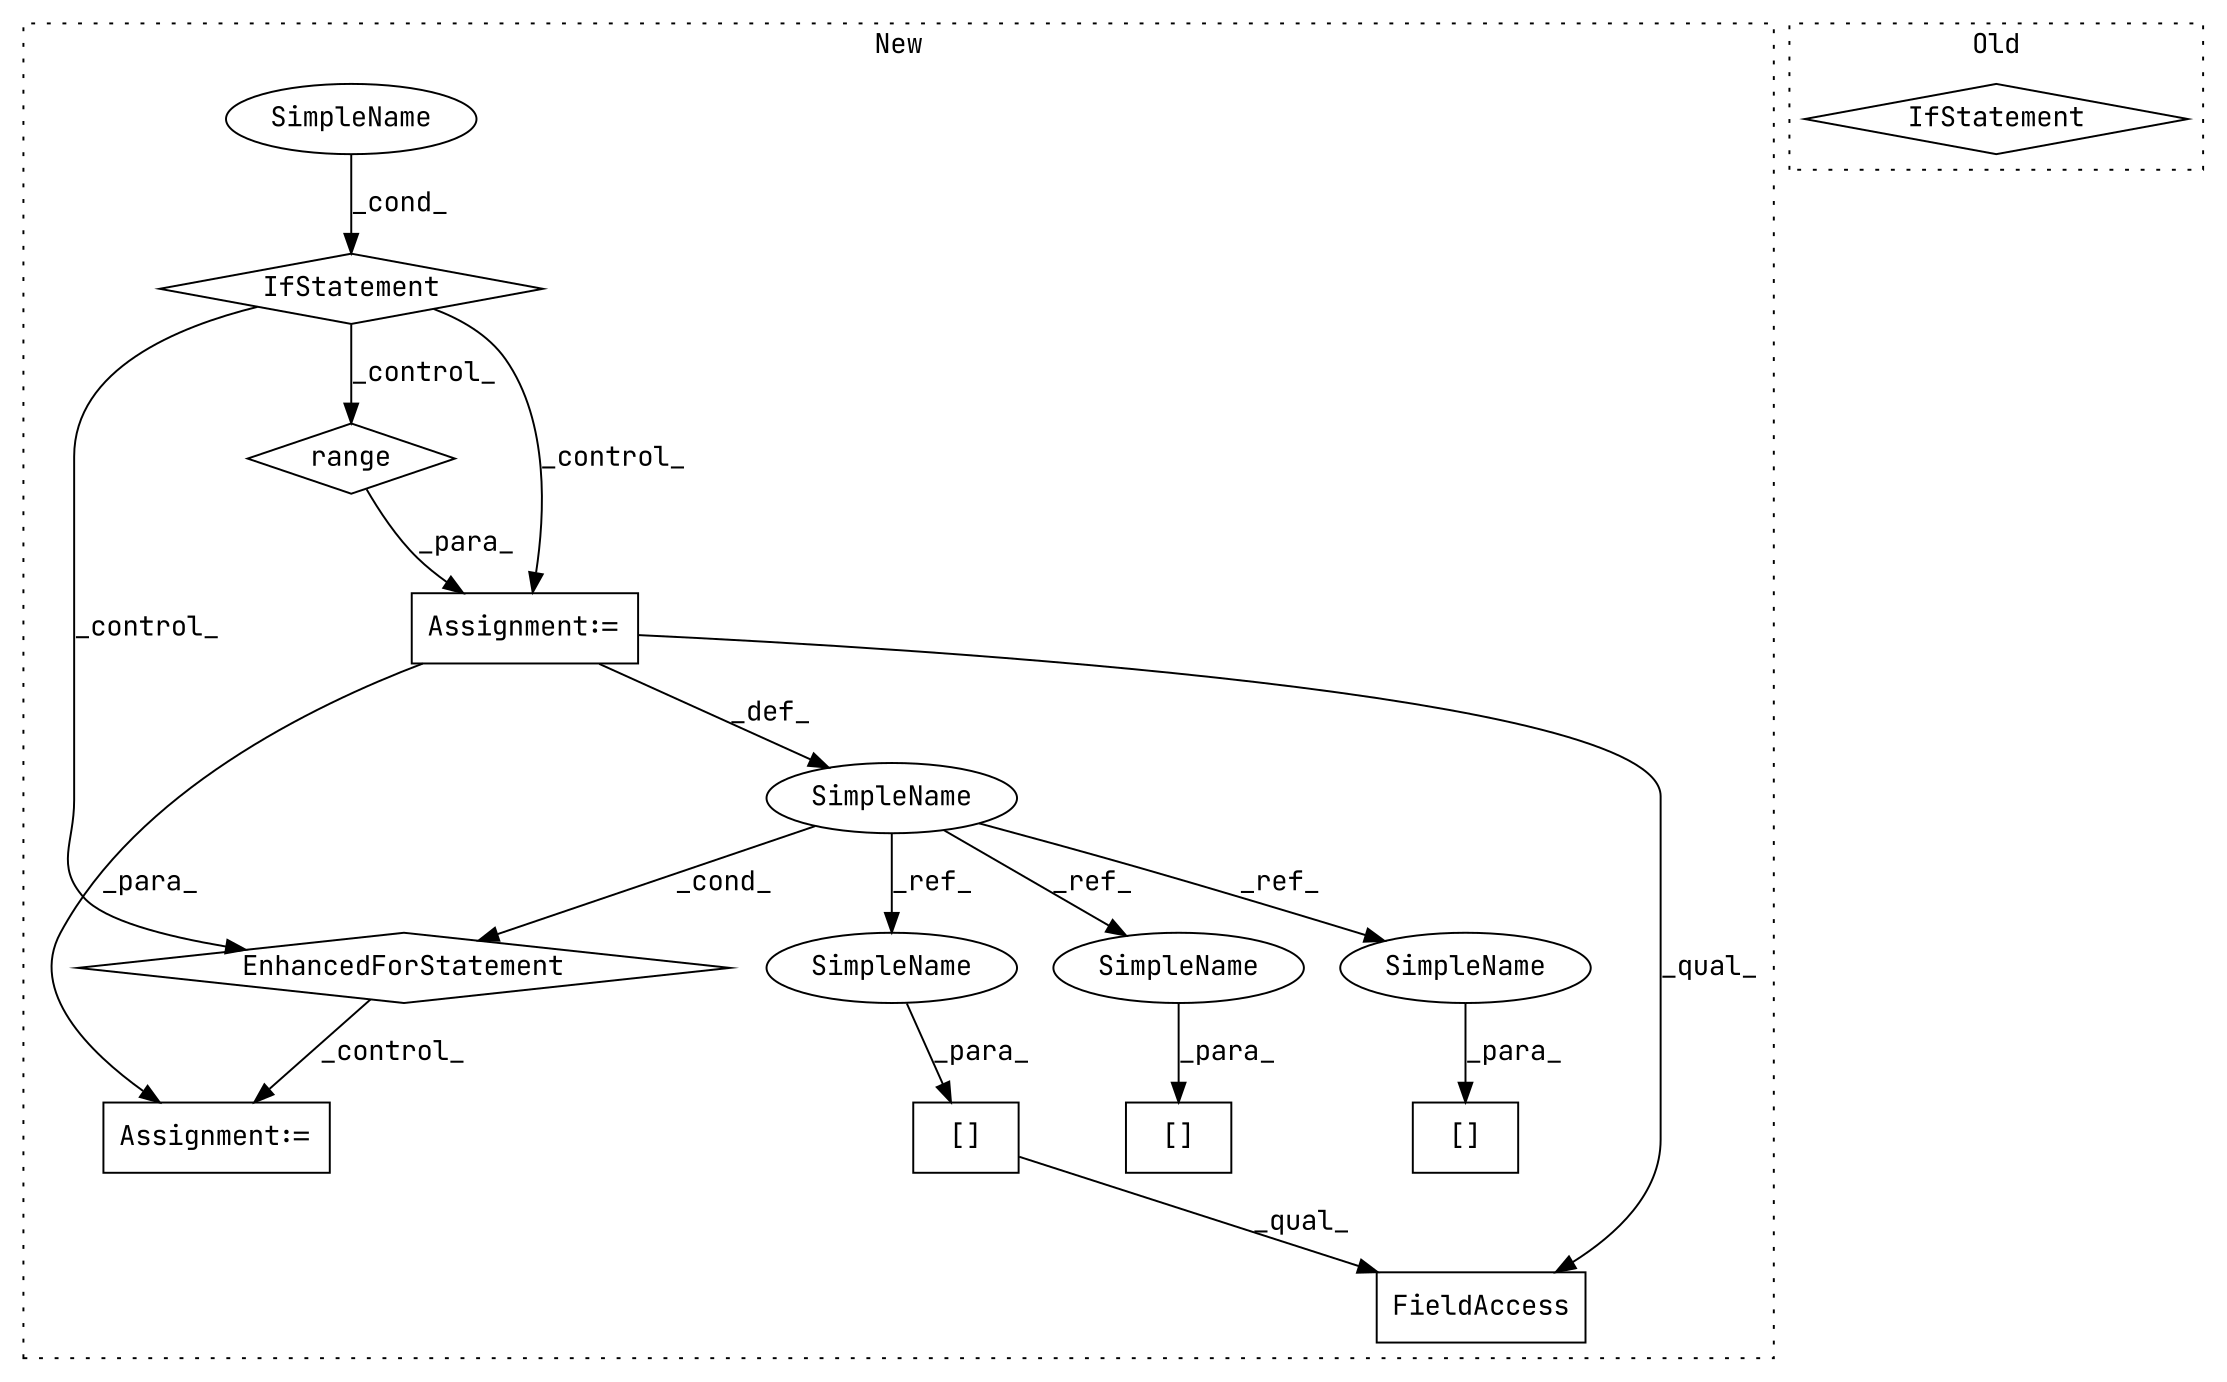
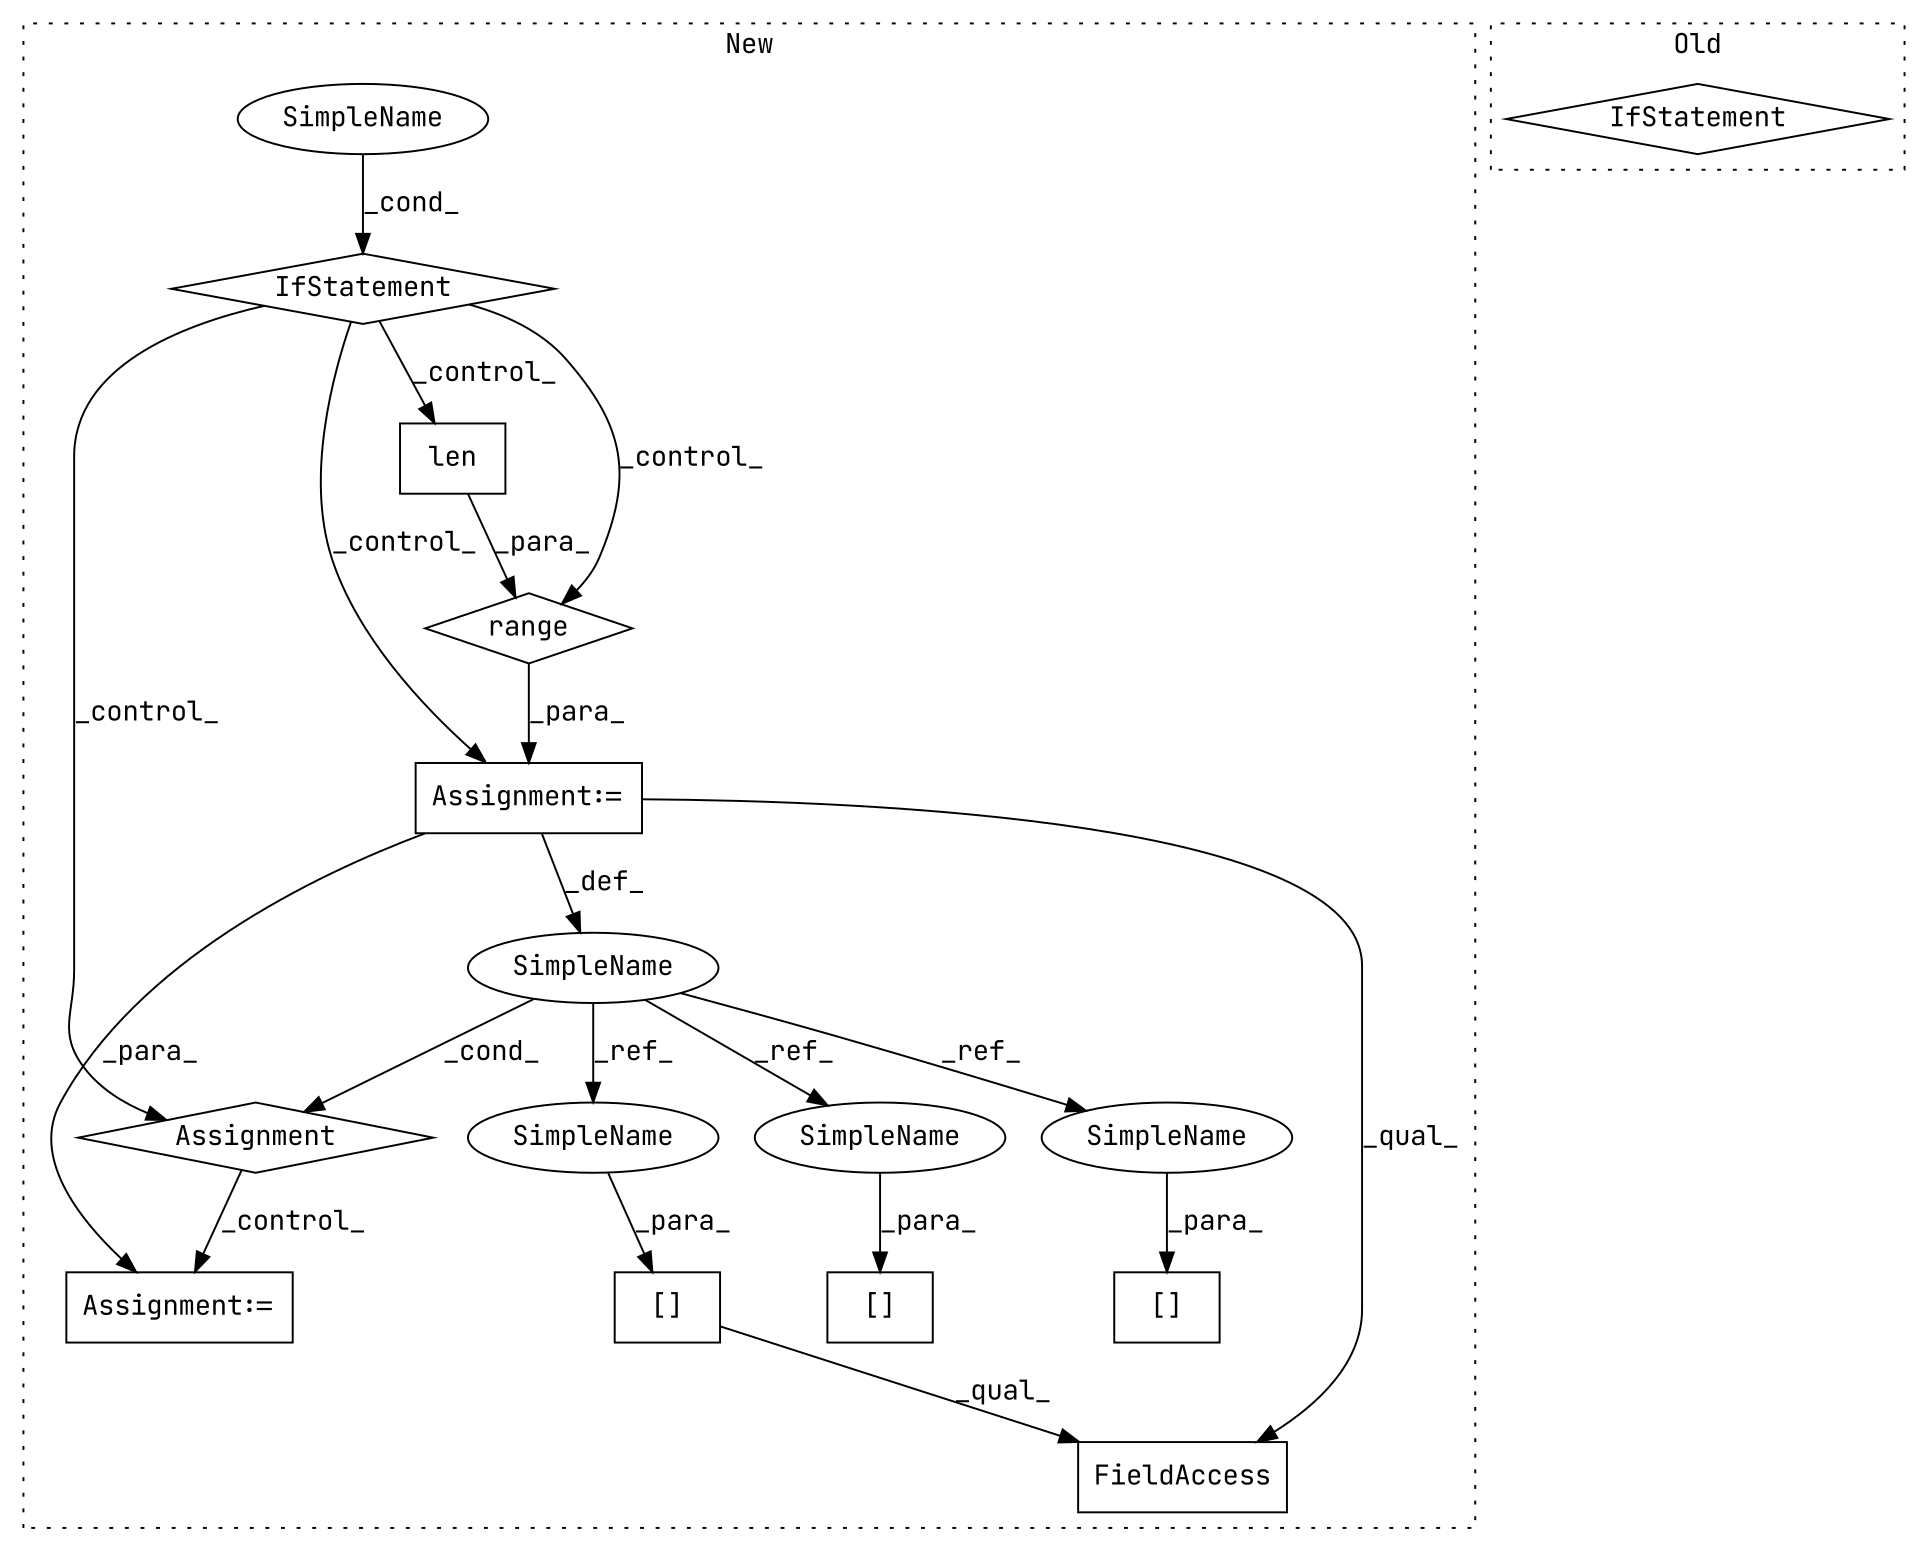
node "len": added
node "EnhancedForStatement": label "EnhancedForStatement" -> "Assignment"
